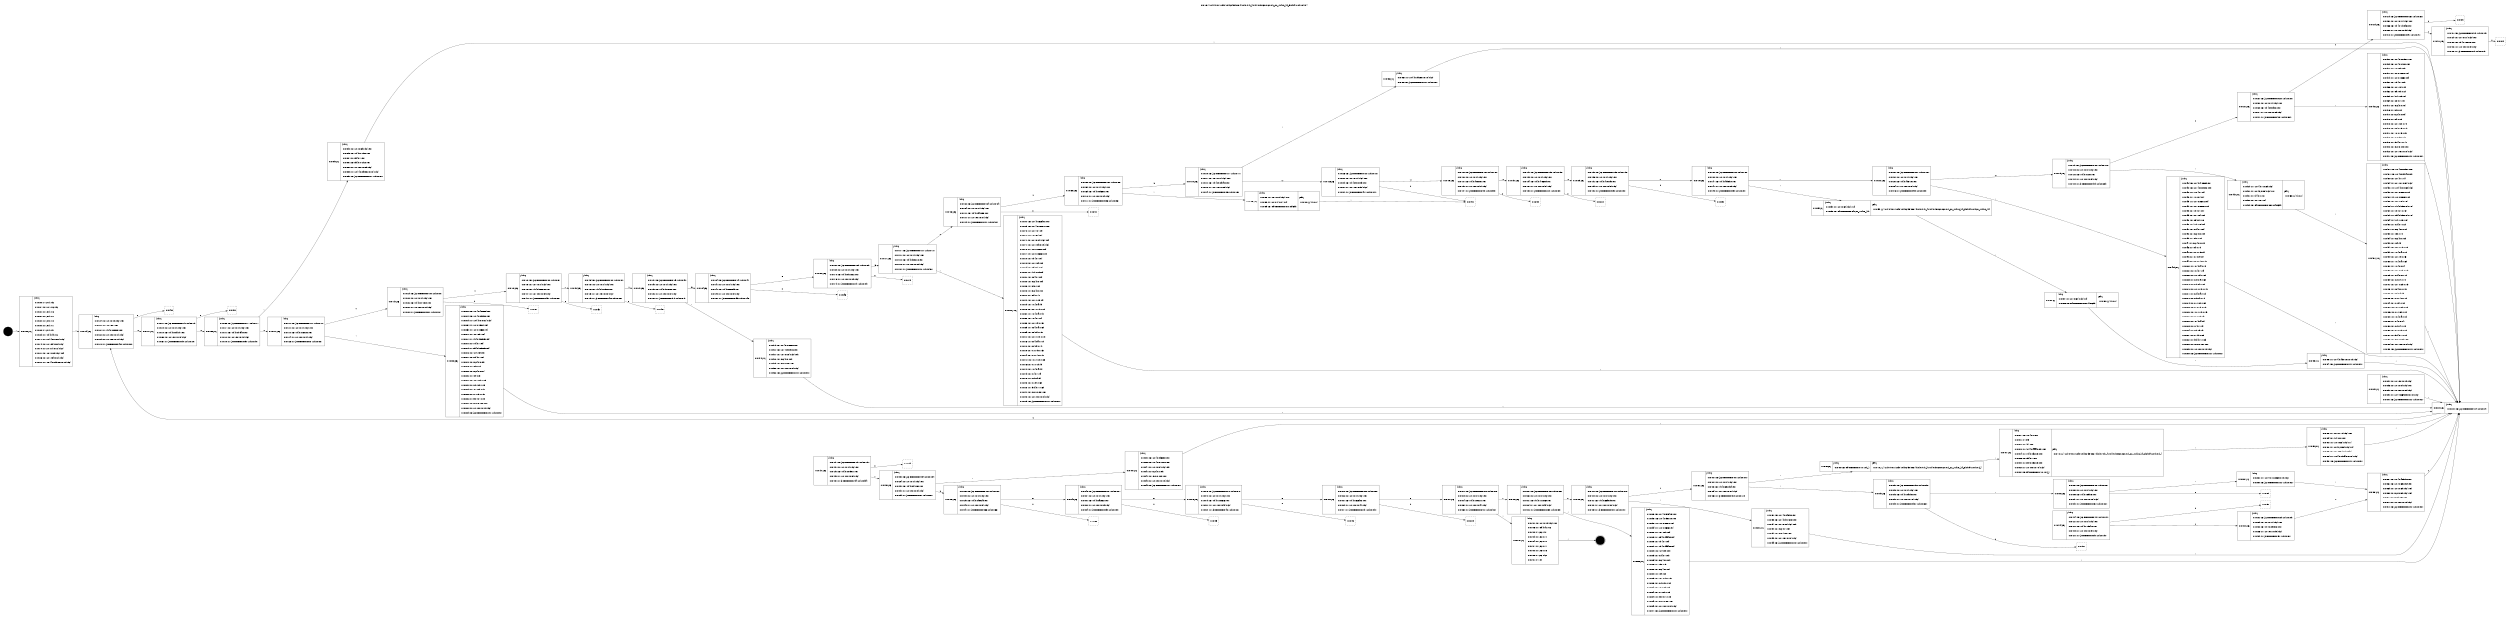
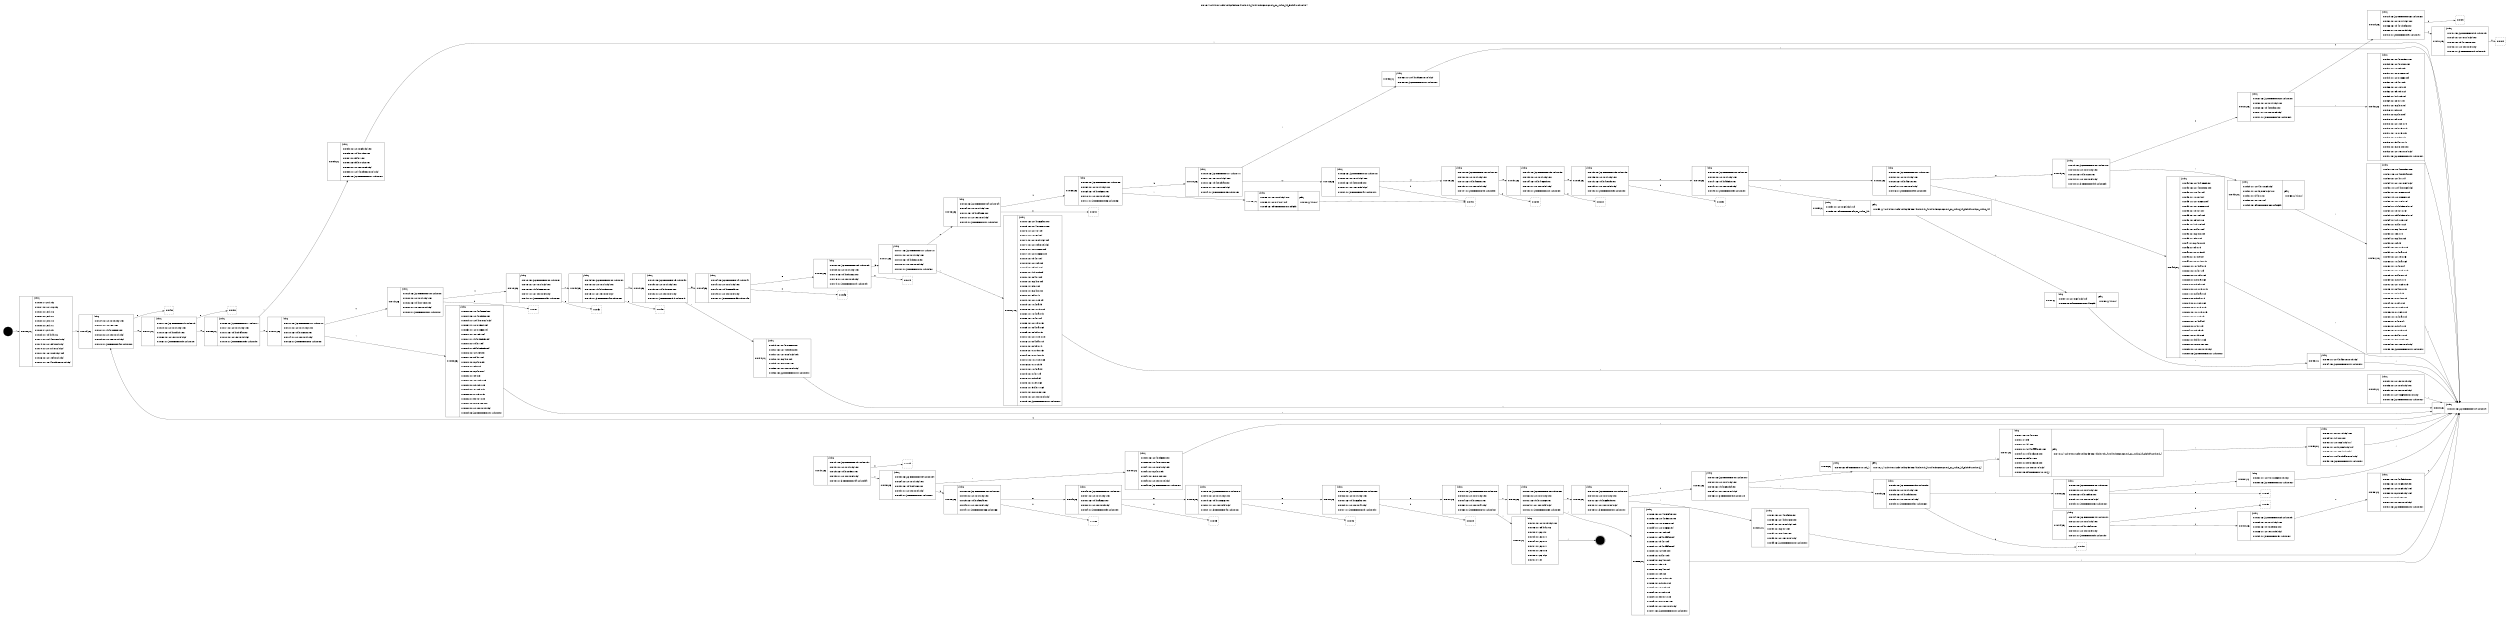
edge "0x4020a2 [12]" -> "0x401c51 [27]": now "0x4020a2 [12]" -> "0x402282 [5]"
